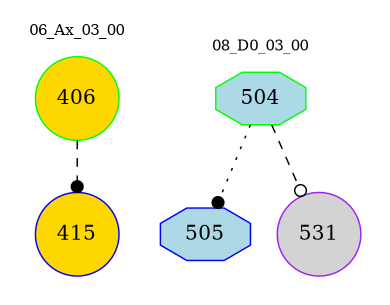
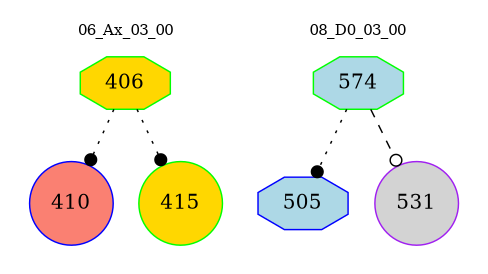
node "406": shape circle -> octagon
node "504": label "504" -> "574"
edge "406" -> "415": style dashed -> dotted
node "410": added
node "415": color blue -> green
